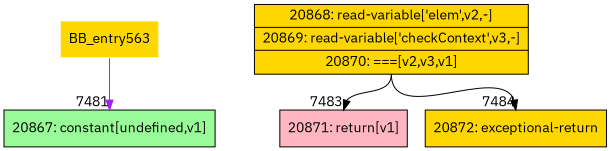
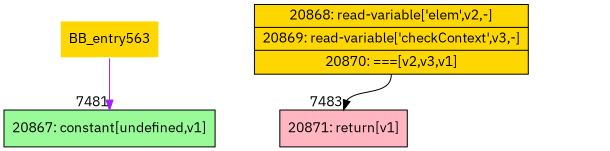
node "20872: exceptional-return": removed
